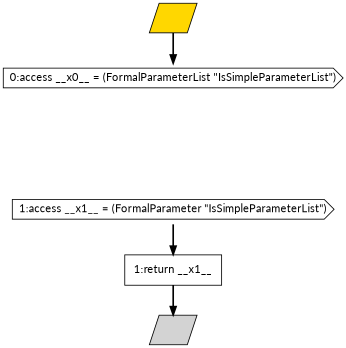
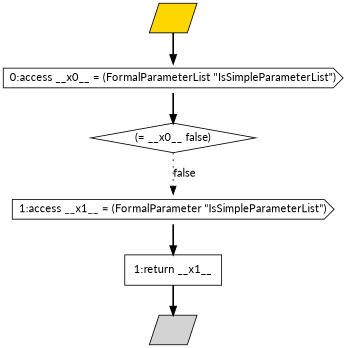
node "(= __x0__ false)": added
